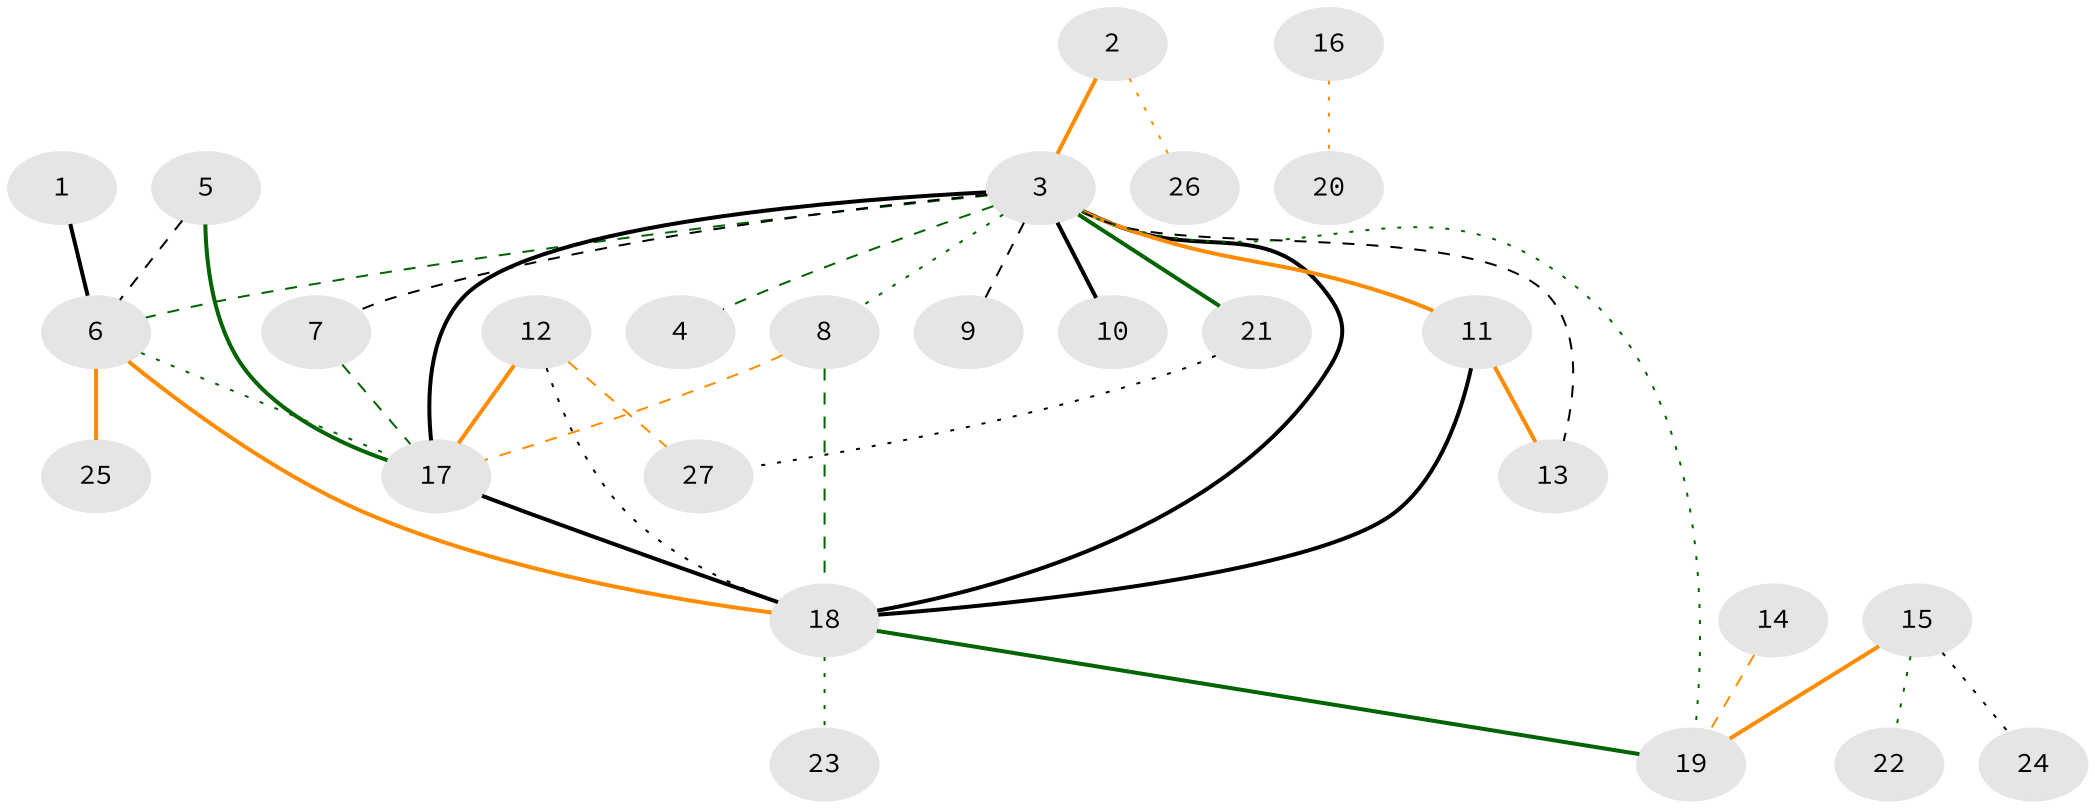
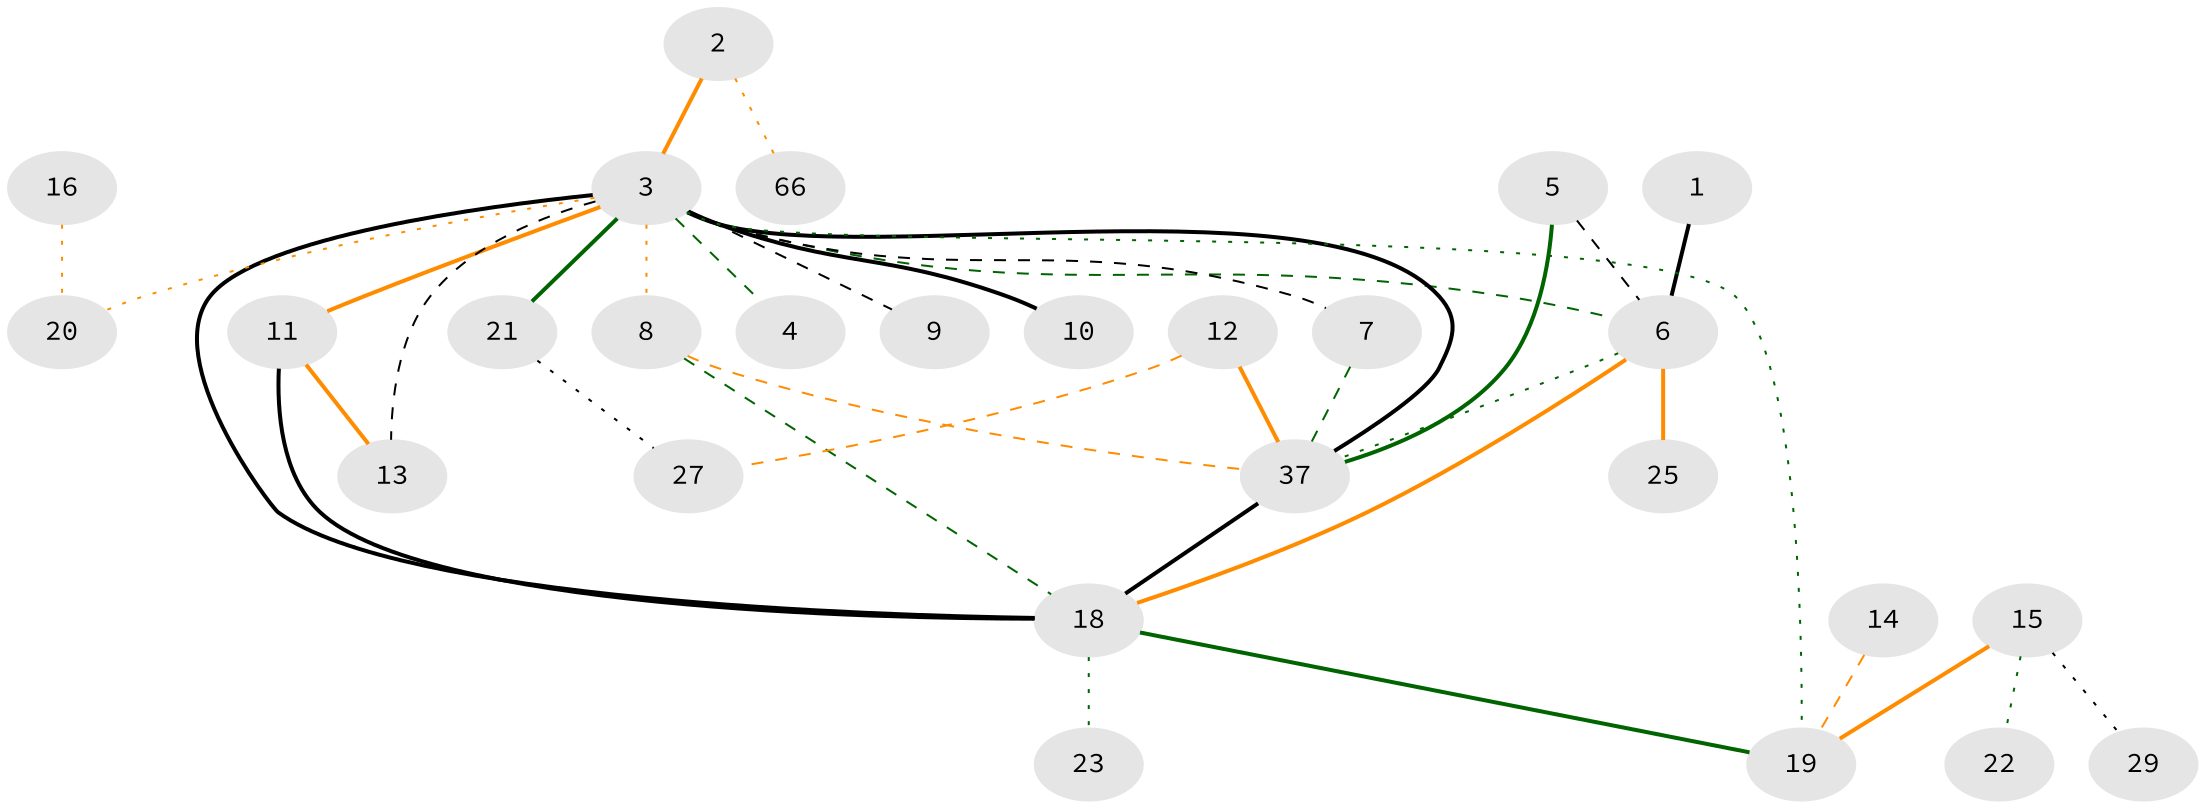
node "26": label "26" -> "66"
edge "3" -- "20": added
edge "3" -- "8": color darkgreen -> darkorange
node "17": label "17" -> "37"
edge "12" -- "18": removed
node "24": label "24" -> "29"
